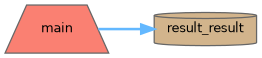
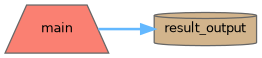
node "result_result": label "result_result" -> "result_output"
